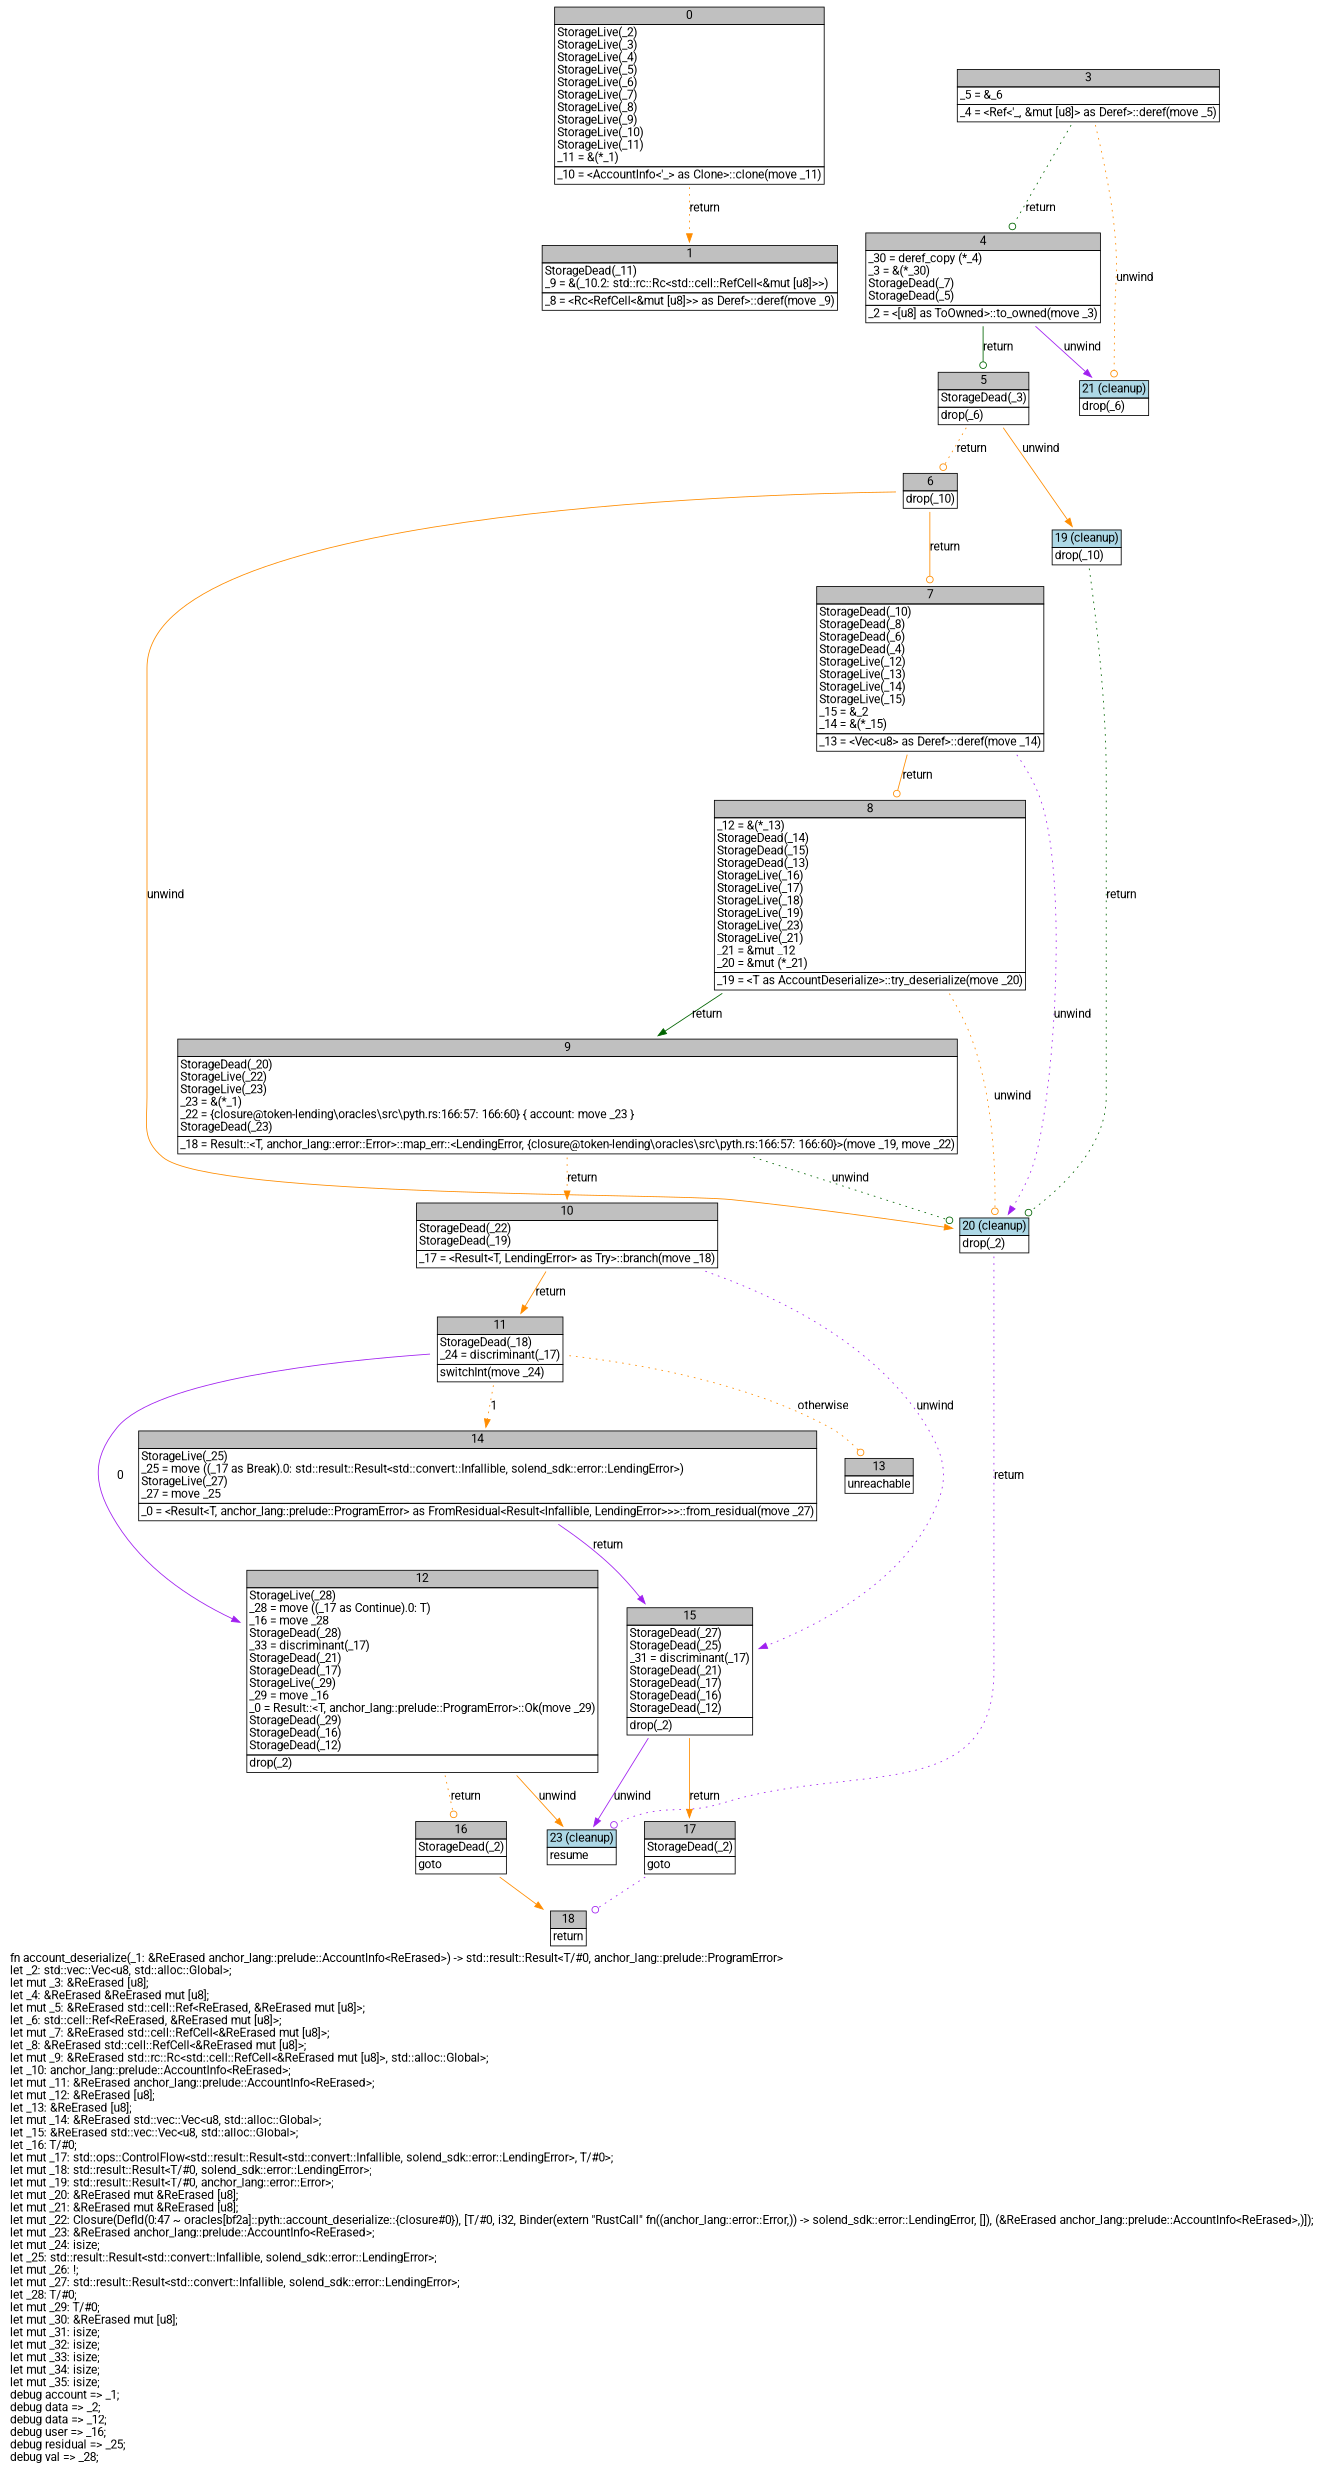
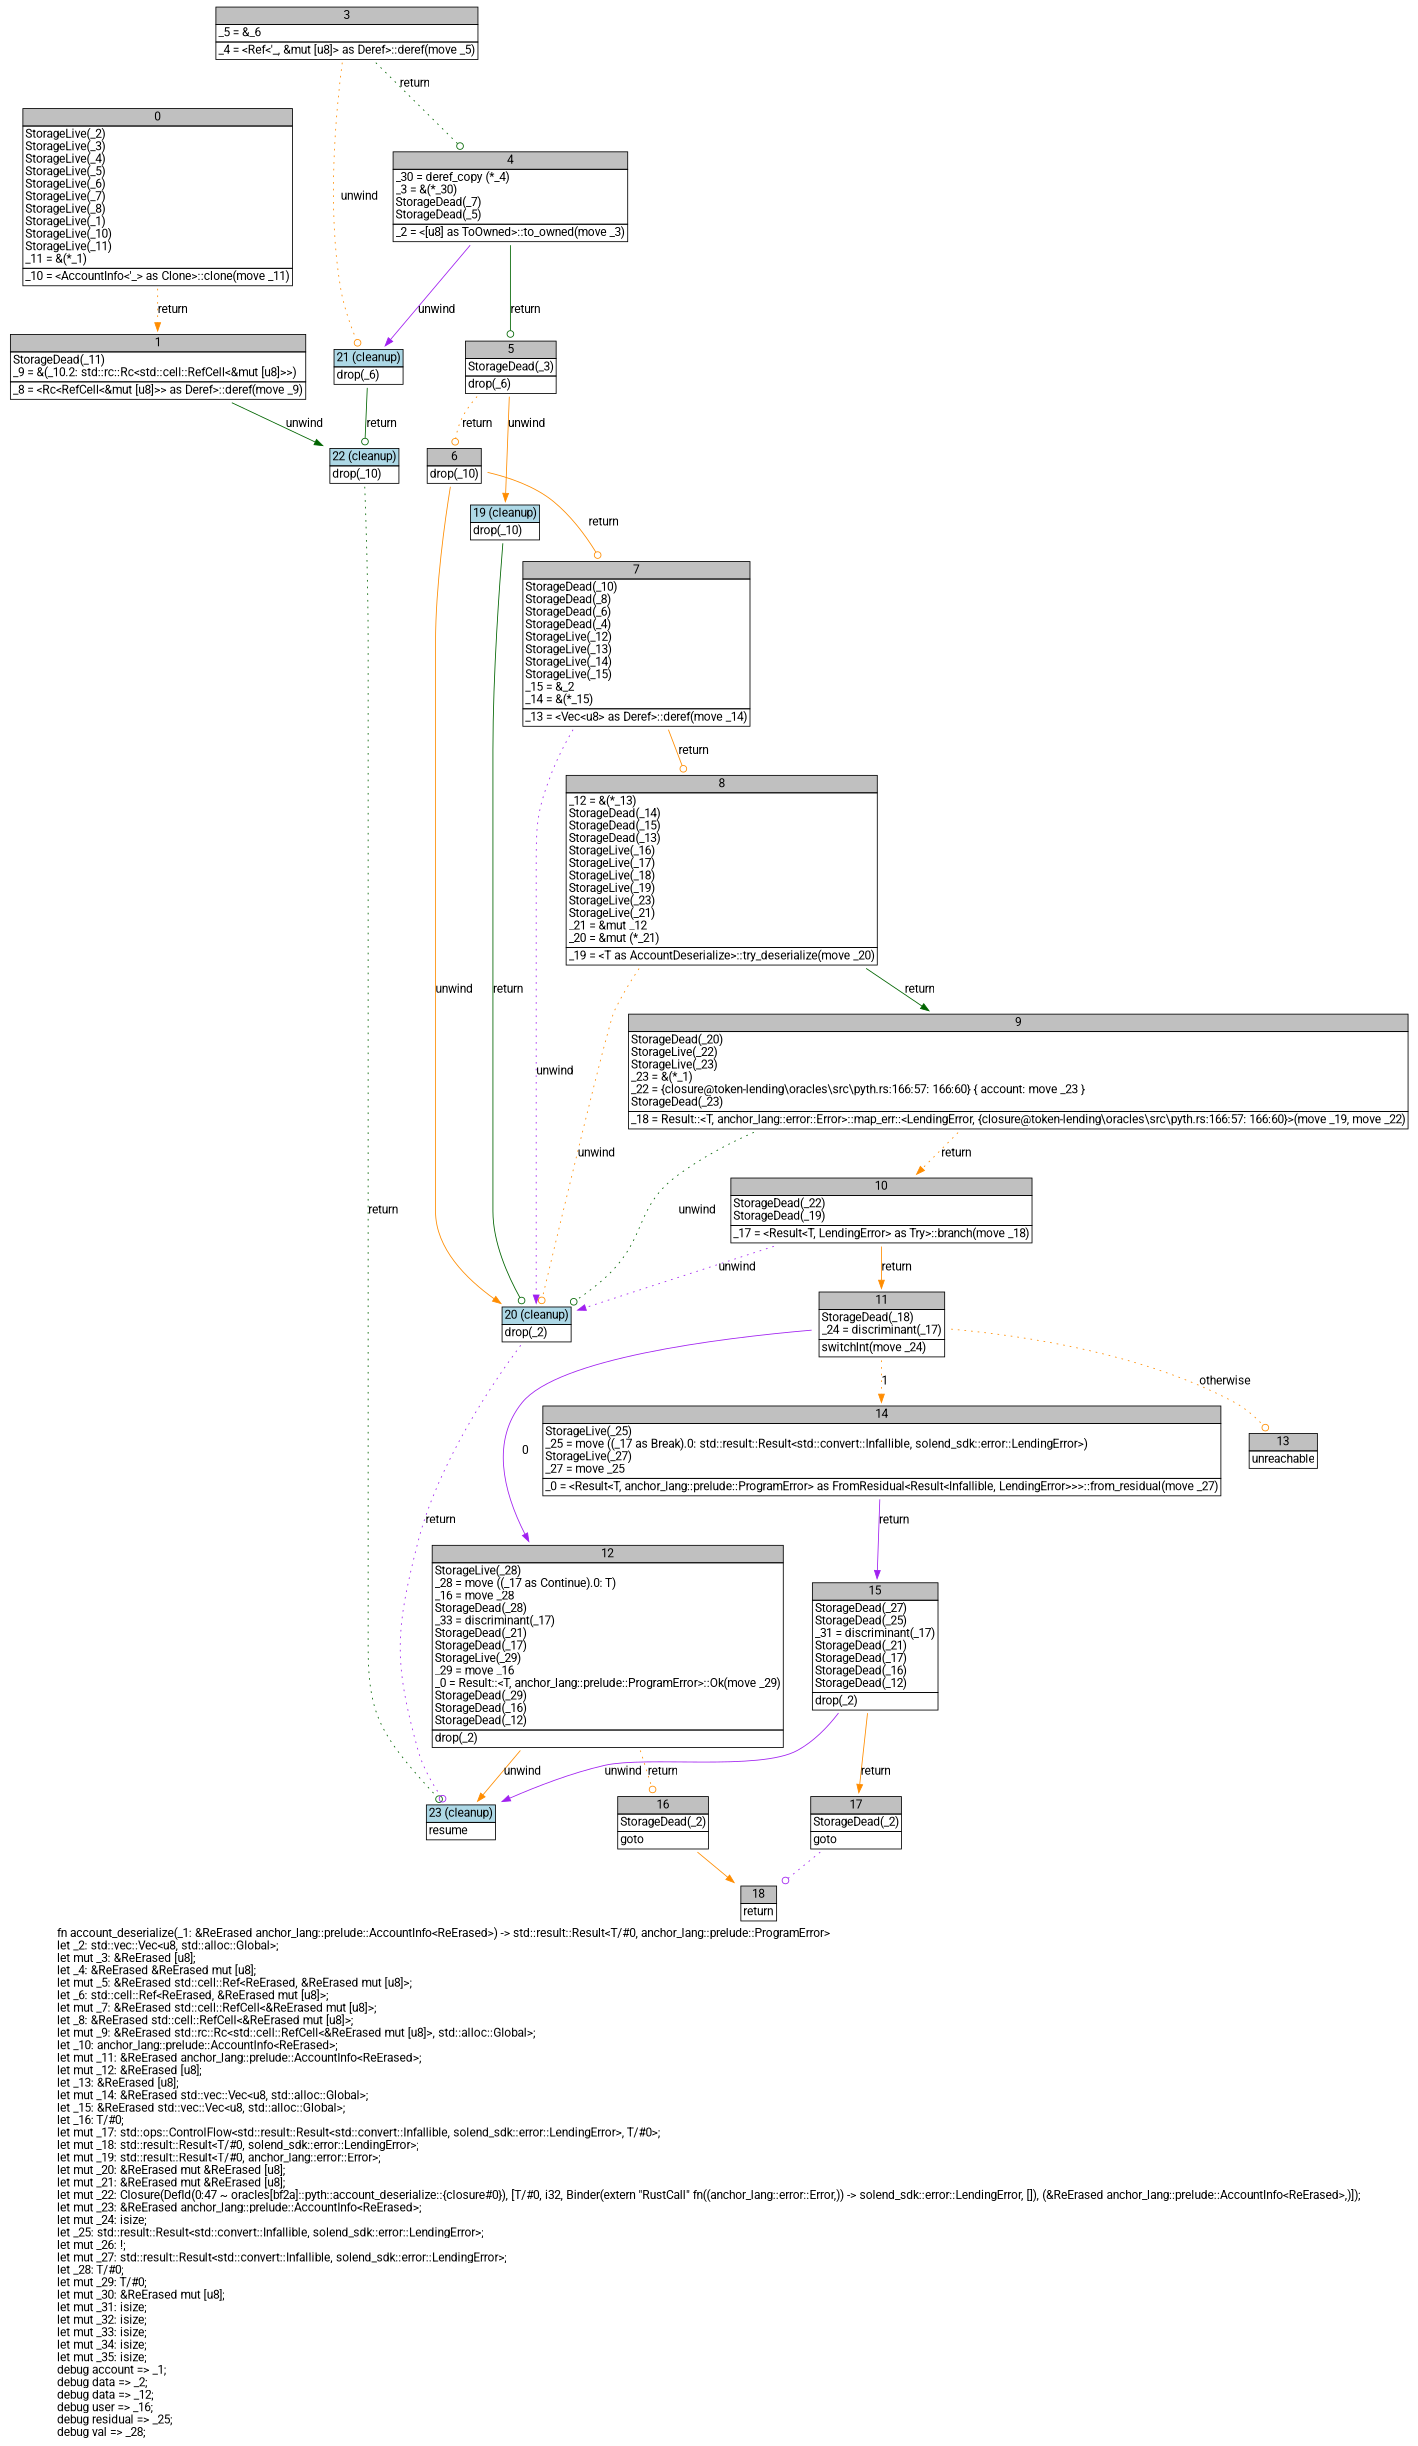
node "0": text "StorageLive(_9)" -> "StorageLive(_1)"
node "22 (cleanup)": added
edge "19 (cleanup)" -> "20 (cleanup)": style dotted -> solid
edge "10" -> "15": now "10" -> "20 (cleanup)"
